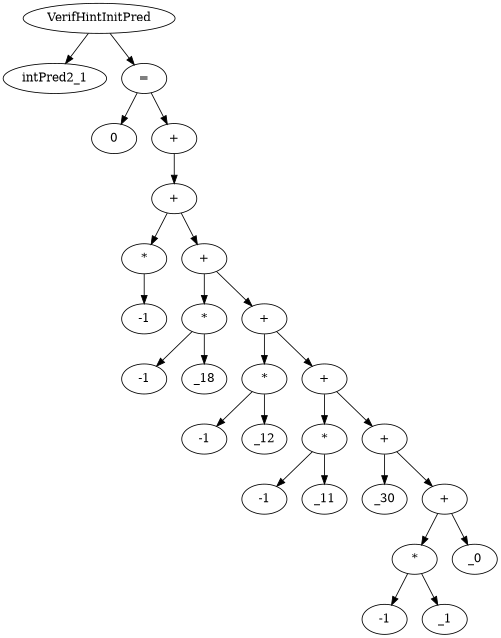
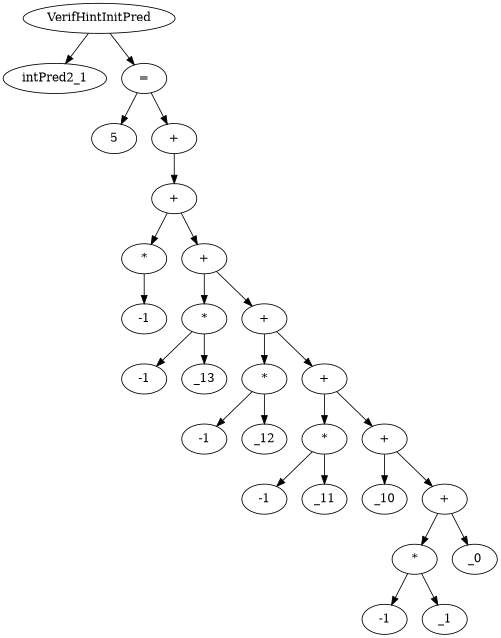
node "0": label "0" -> "5"
node "_18": label "_18" -> "_13"
node "_30": label "_30" -> "_10"
